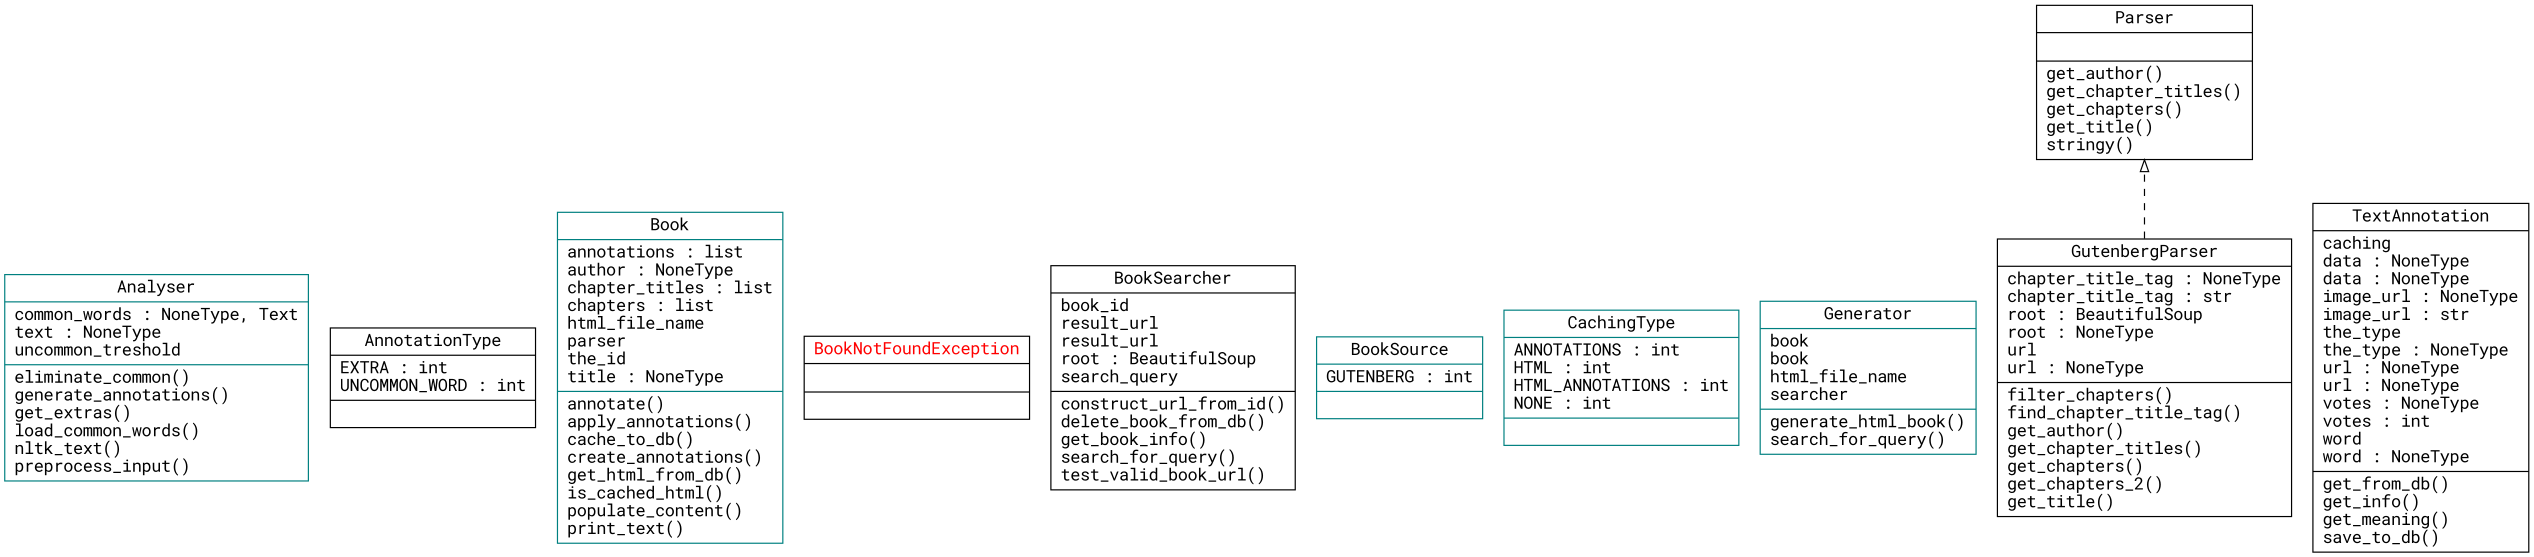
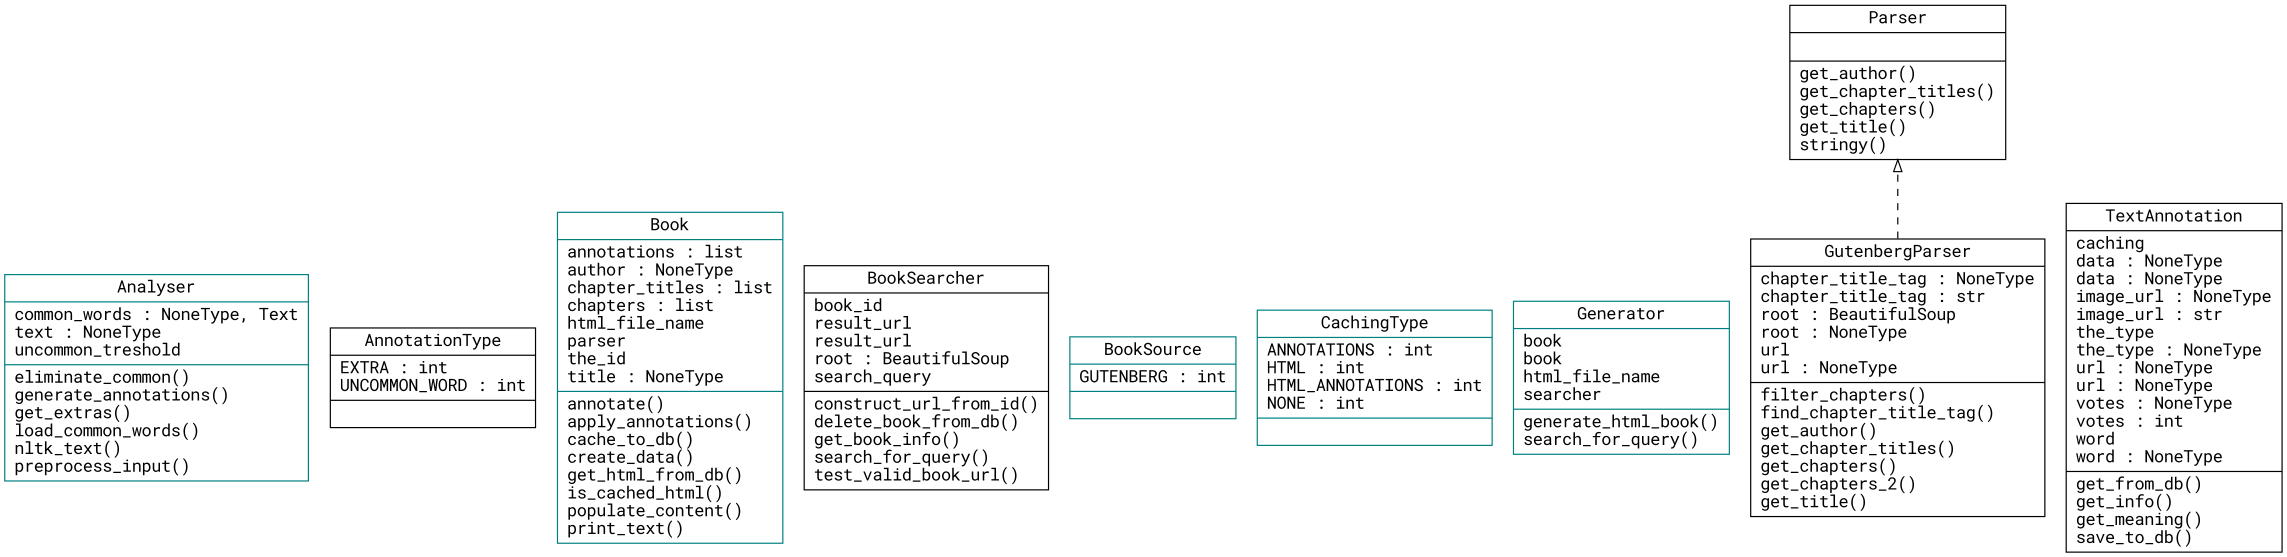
node "BookNotFoundException": removed
node "Book": text "create_annotations()" -> "create_data()"
